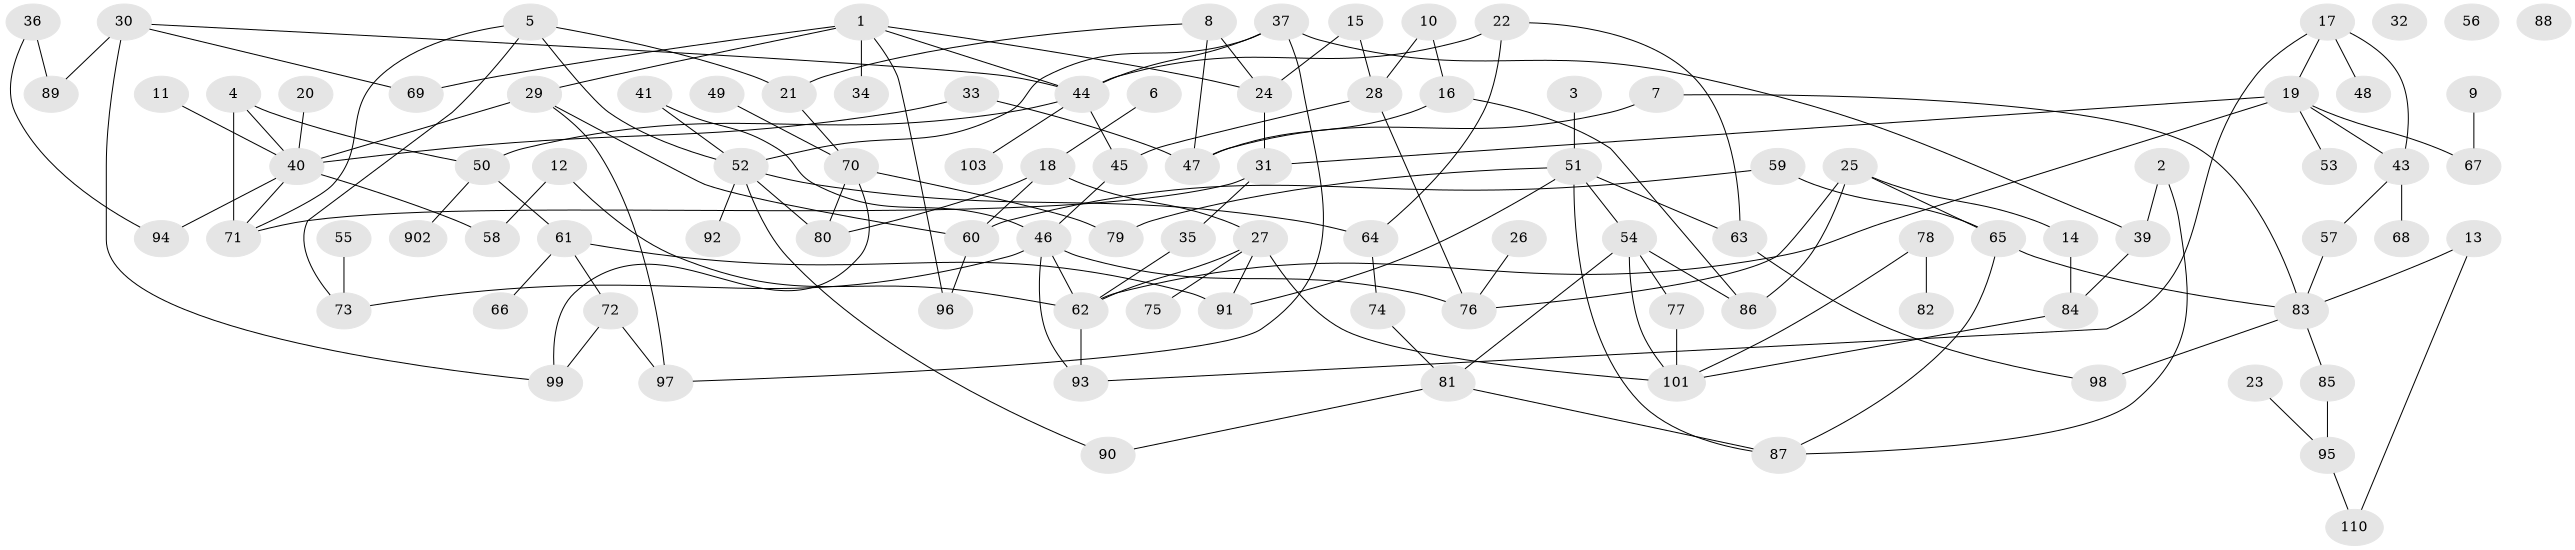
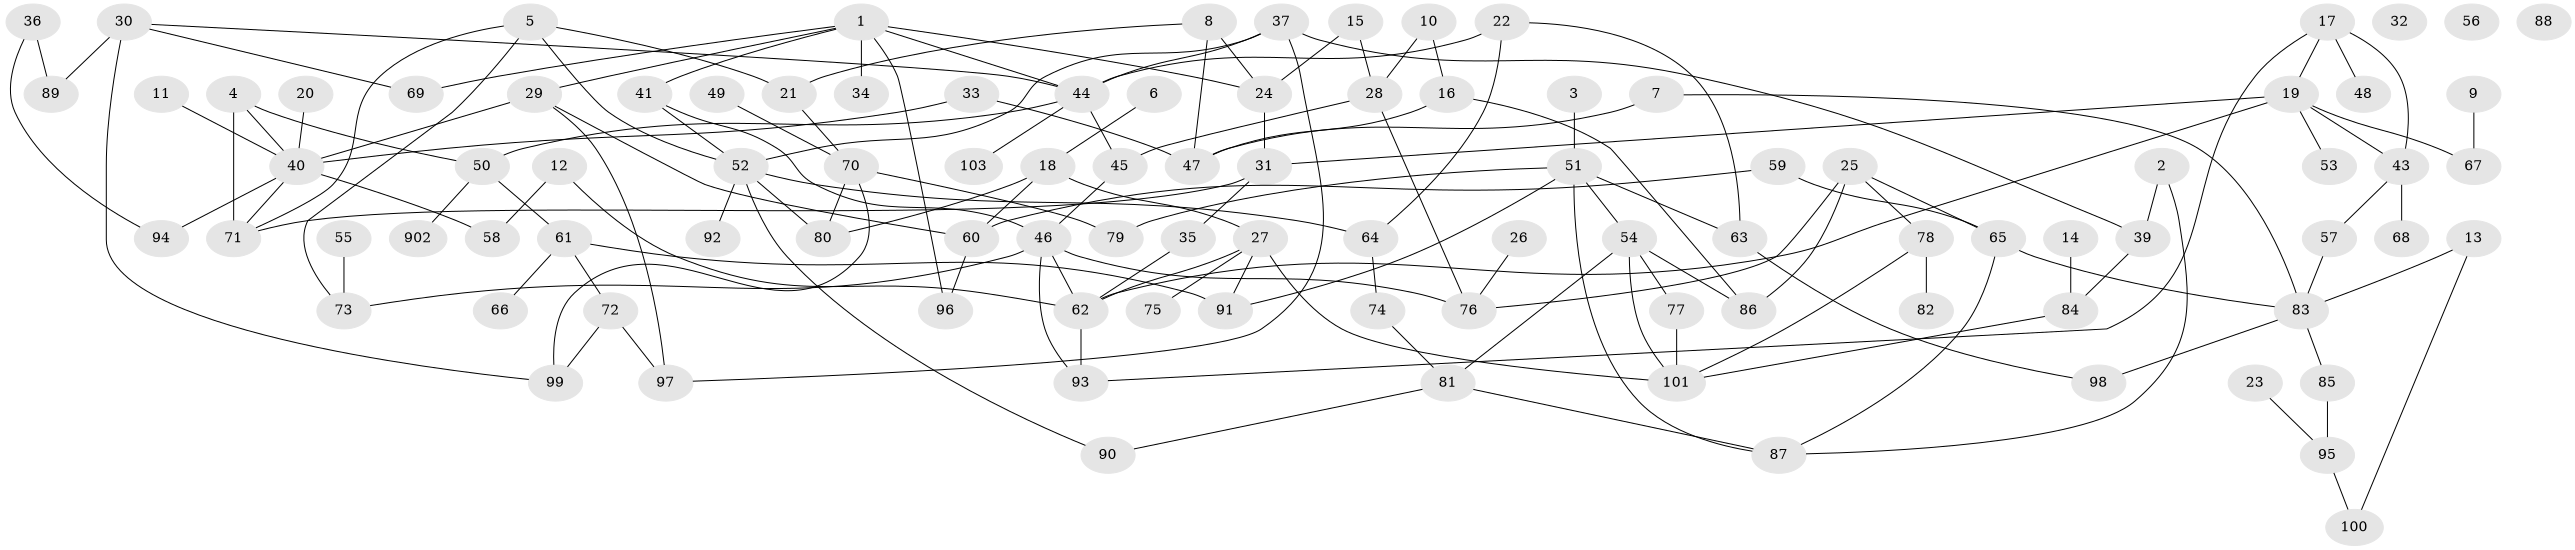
edge "1" -- "41": added
edge "25" -- "14": now "25" -- "78"
node "110": label "110" -> "100"
